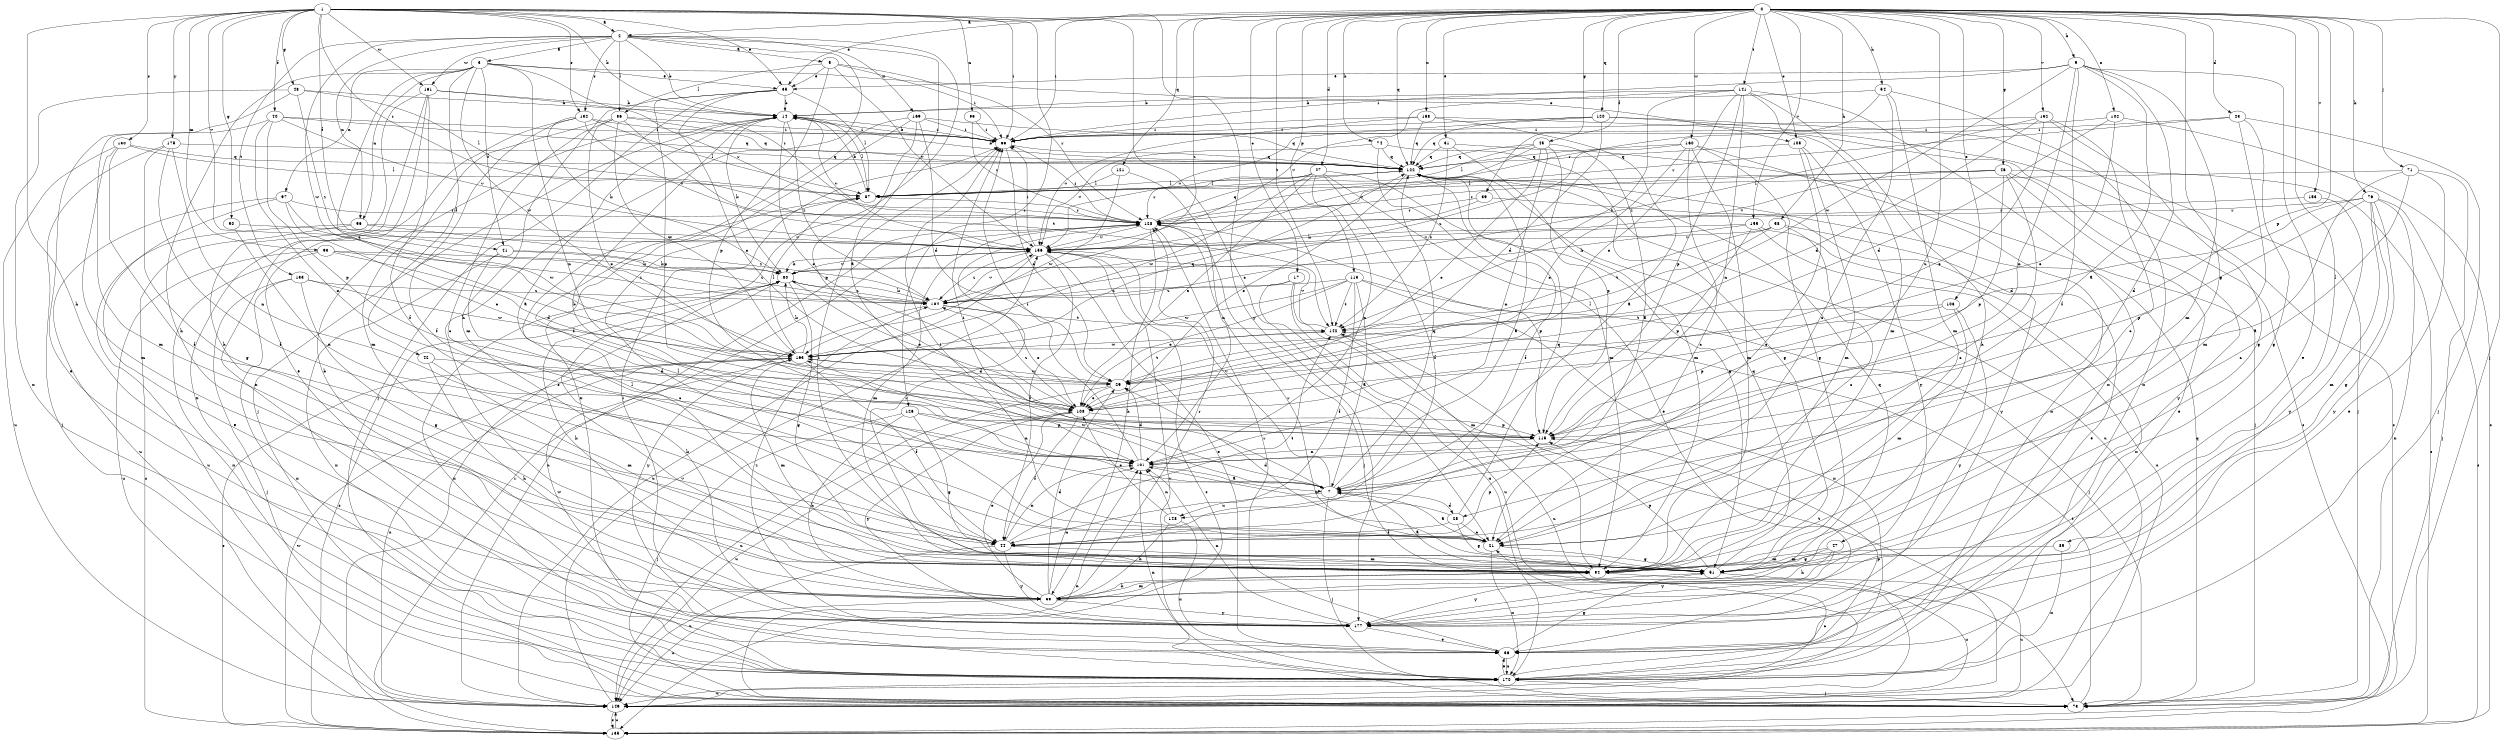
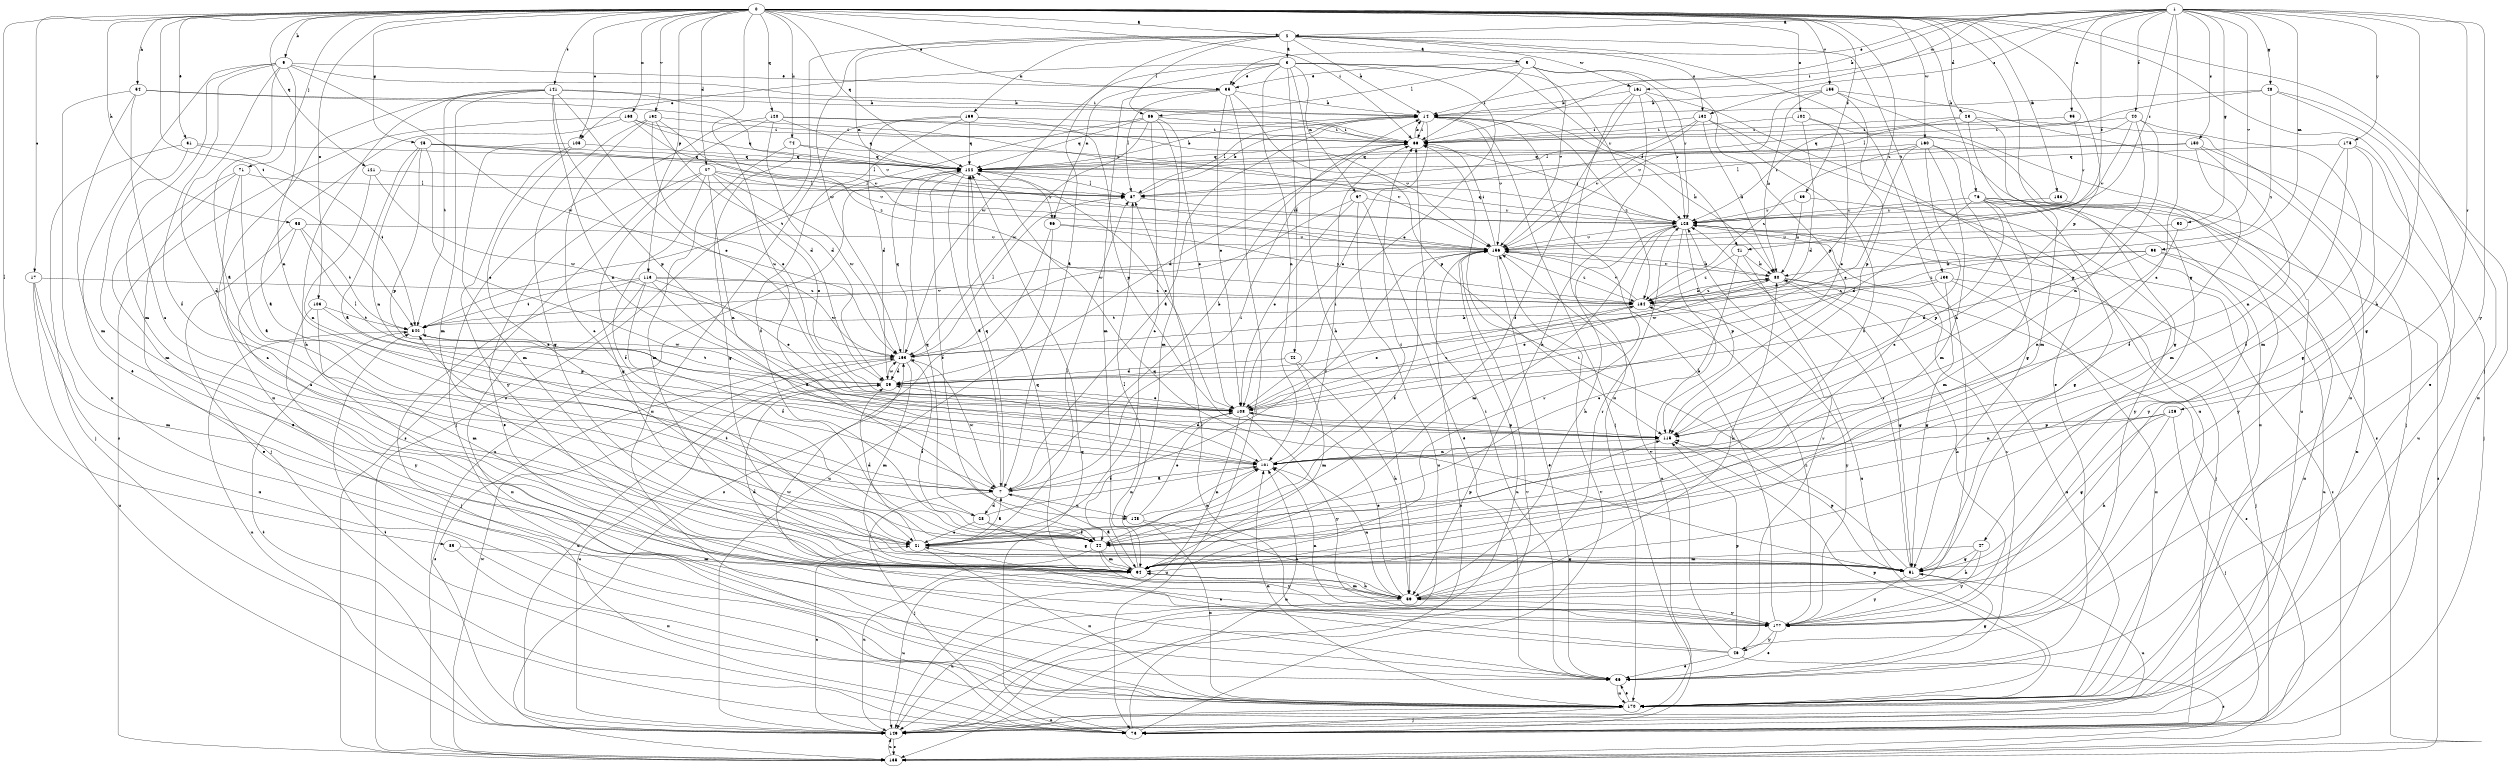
edge "155" -> "14": added, label "b"
node "142": label "142" -> "842"
edge "46" -> "177": reversed
